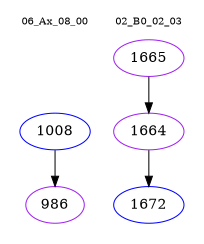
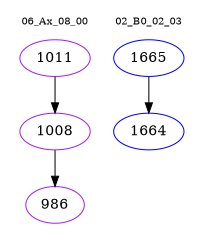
node "1011": added
node "1665": color purple -> blue
node "1008": color blue -> purple
node "1664": color purple -> blue
node "1672": removed
